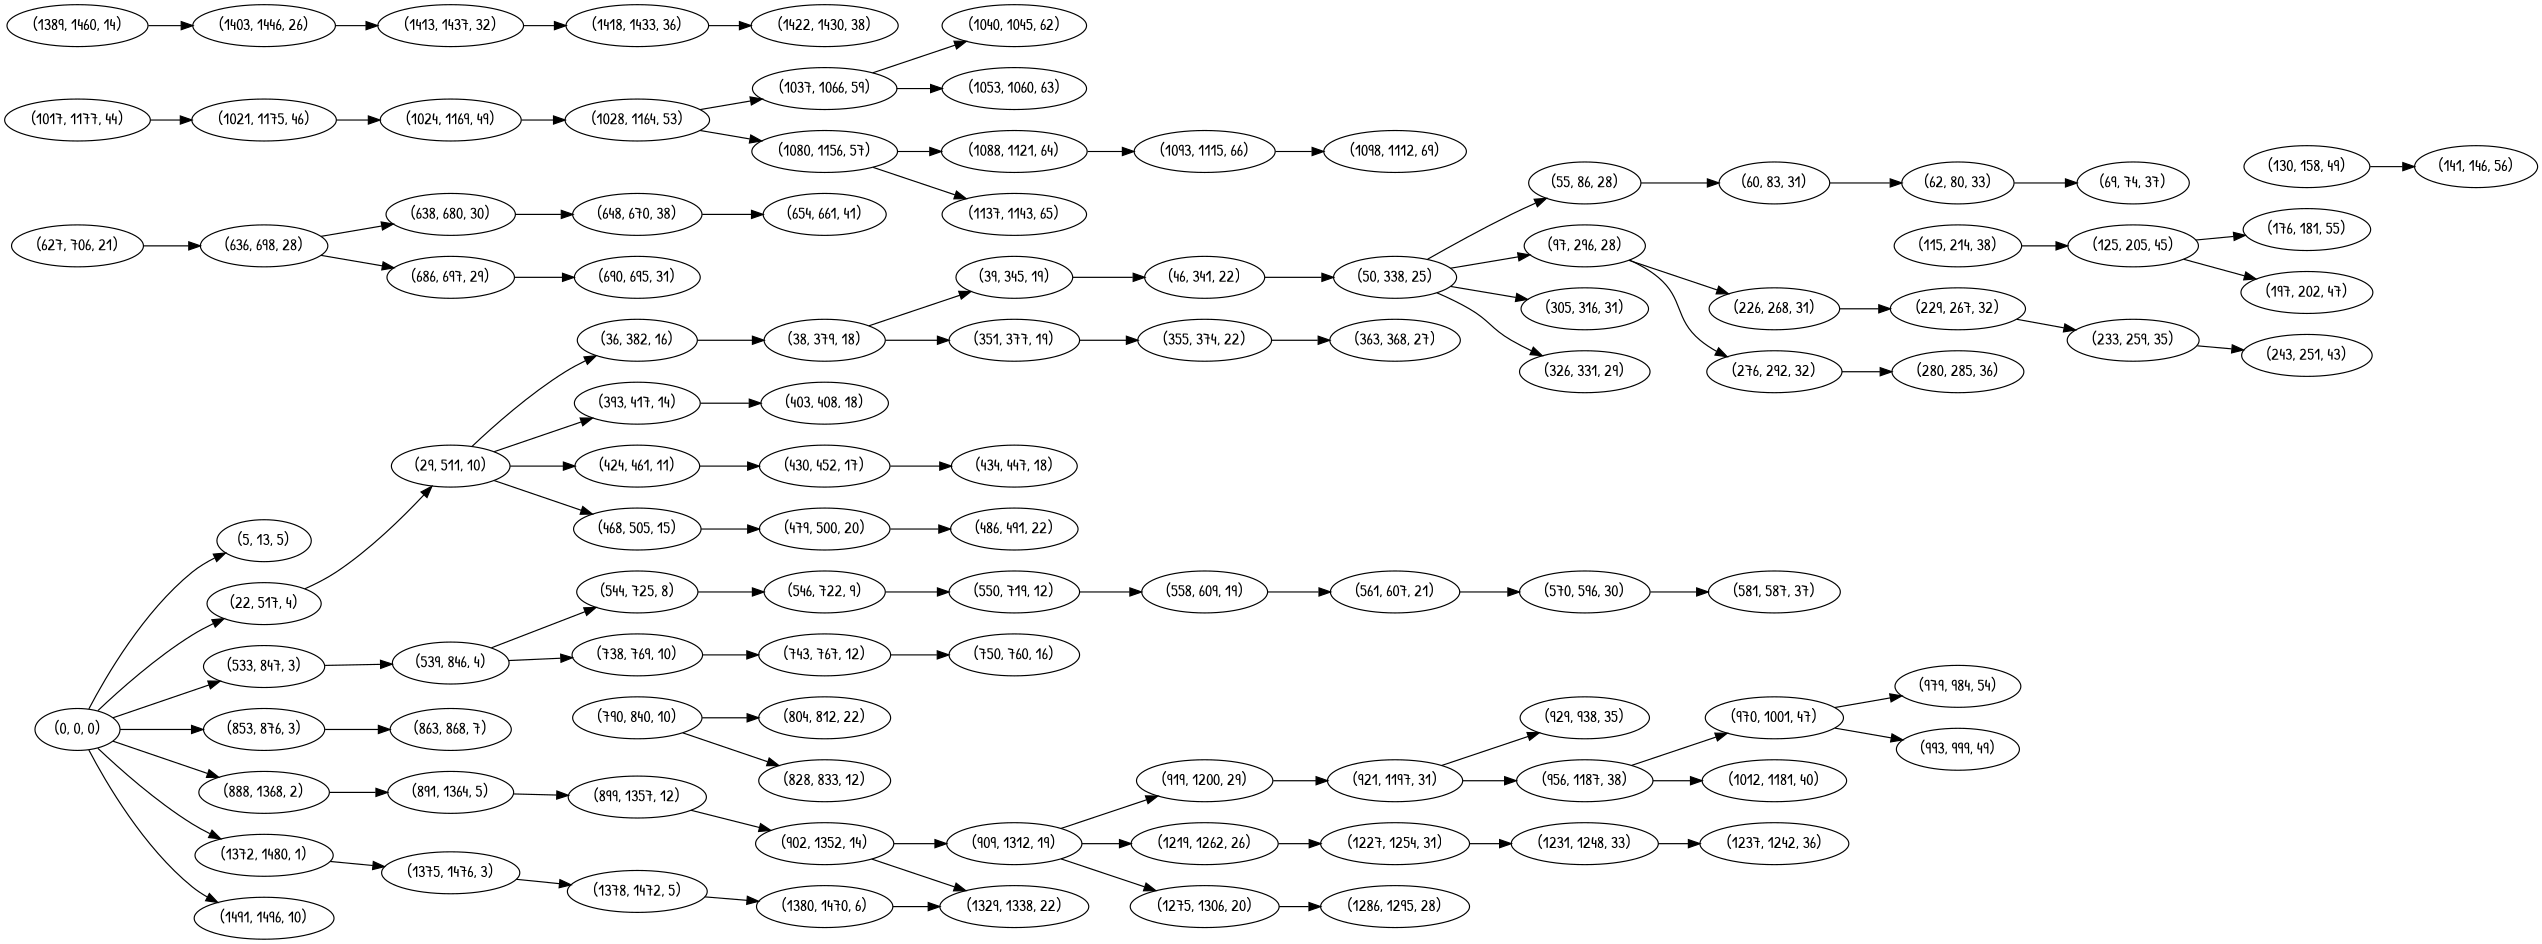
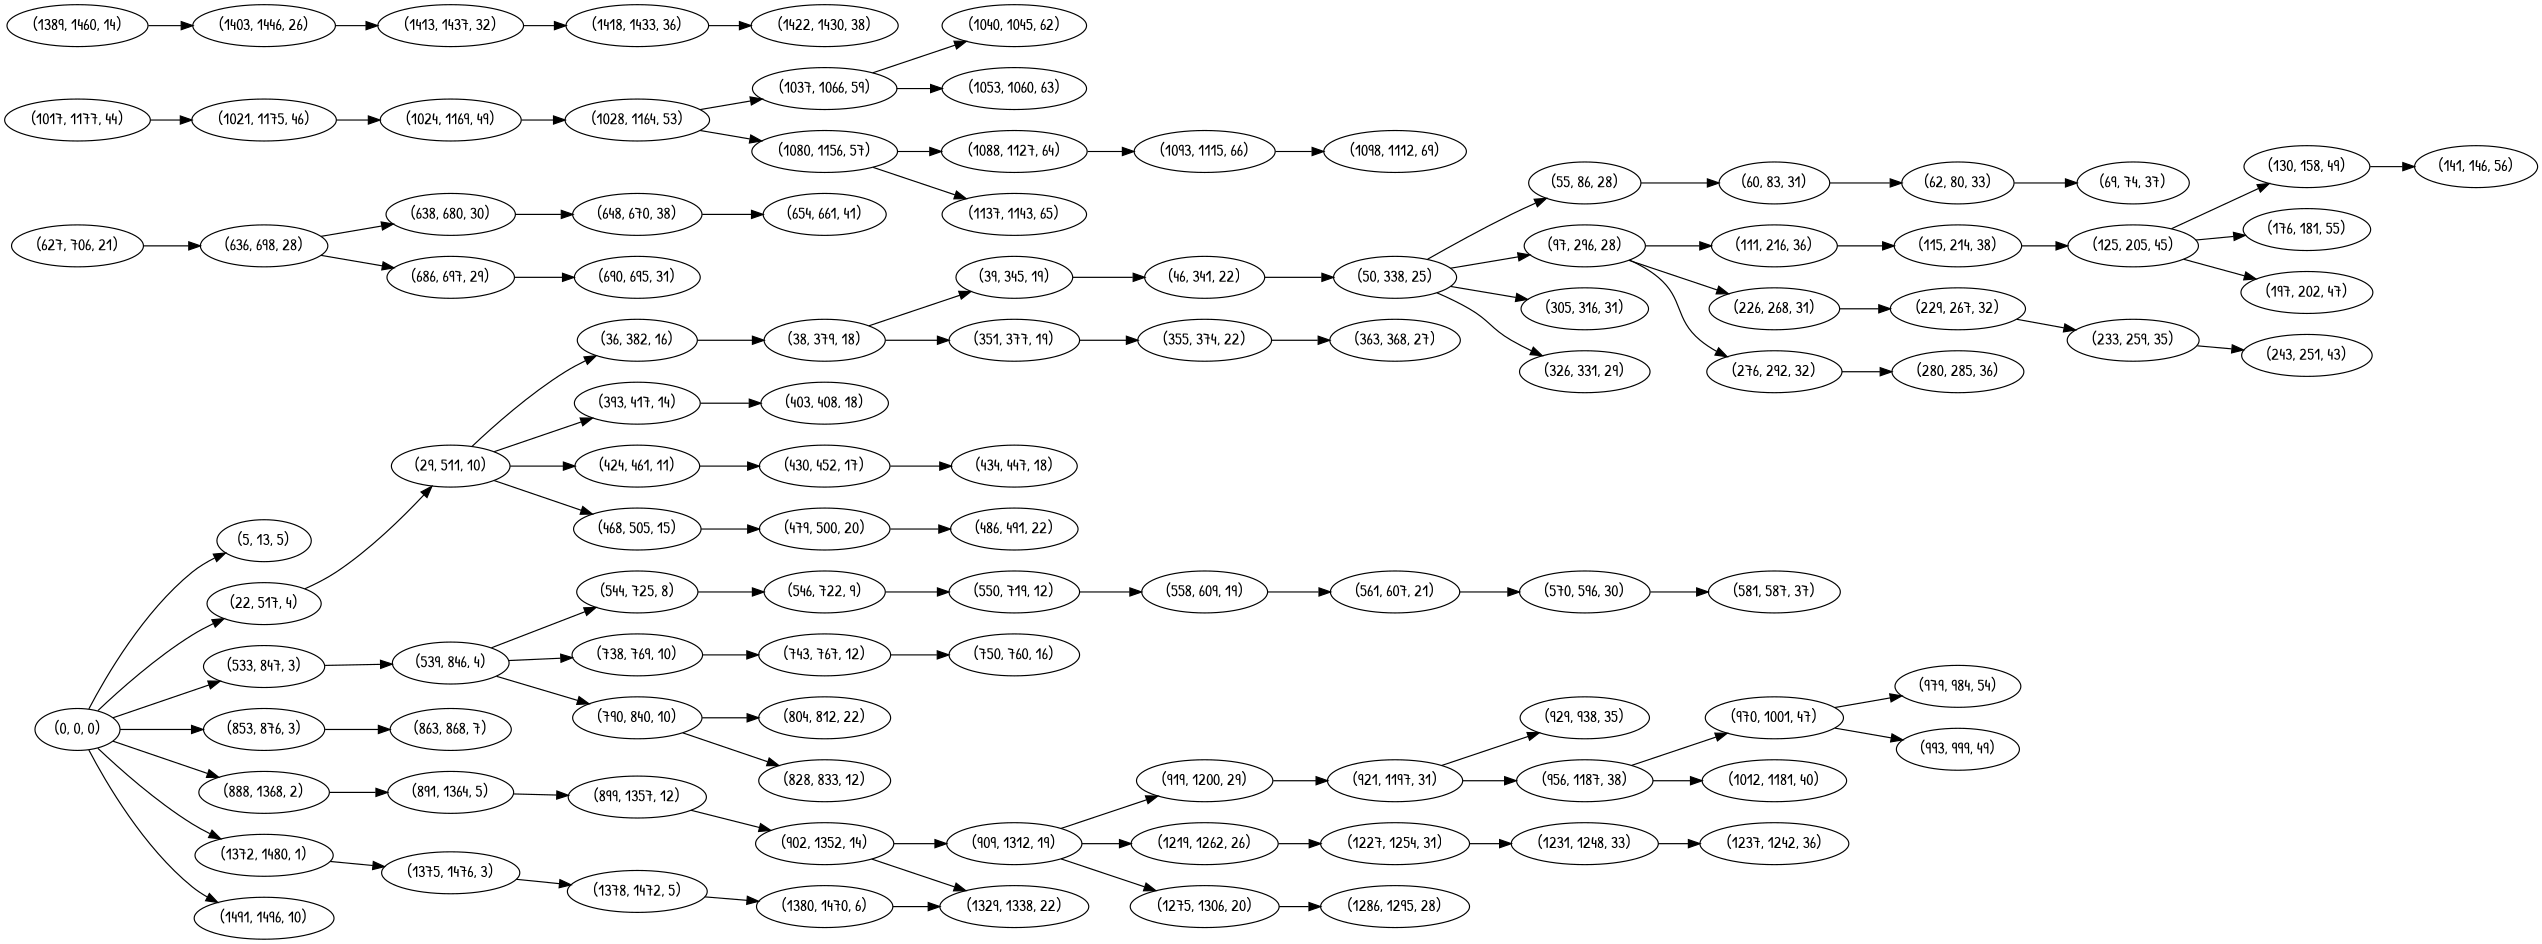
node "(1088, 1121, 64)": label "(1088, 1121, 64)" -> "(1088, 1127, 64)"
edge "(125, 205, 45)" -> "(130, 158, 49)": added
node "(111, 216, 36)": added
edge "(539, 846, 4)" -> "(790, 840, 10)": added
